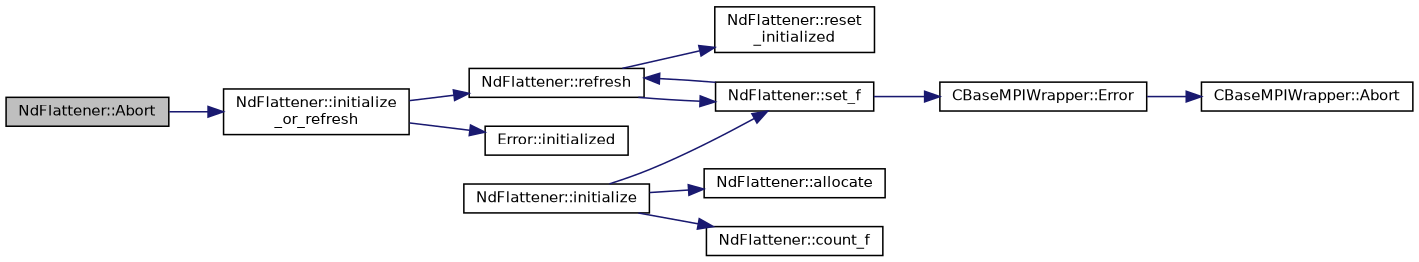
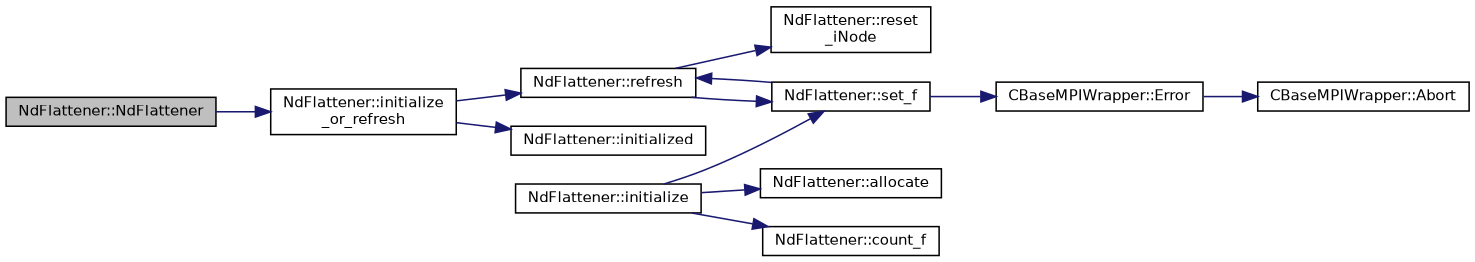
node "NdFlattener::reset _initialized": label "NdFlattener::reset _initialized" -> "NdFlattener::reset _iNode"
node "NdFlattener::Abort": label "NdFlattener::Abort" -> "NdFlattener::NdFlattener"
node "Error::initialized": label "Error::initialized" -> "NdFlattener::initialized"
